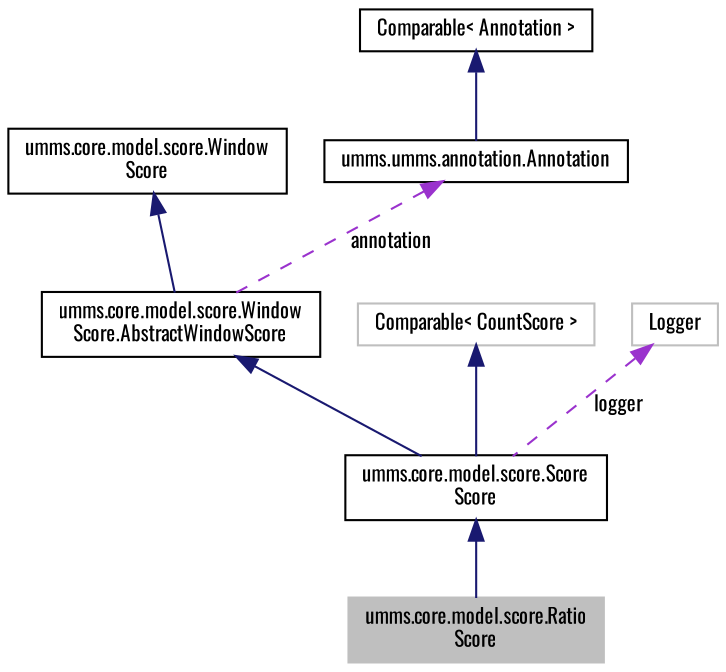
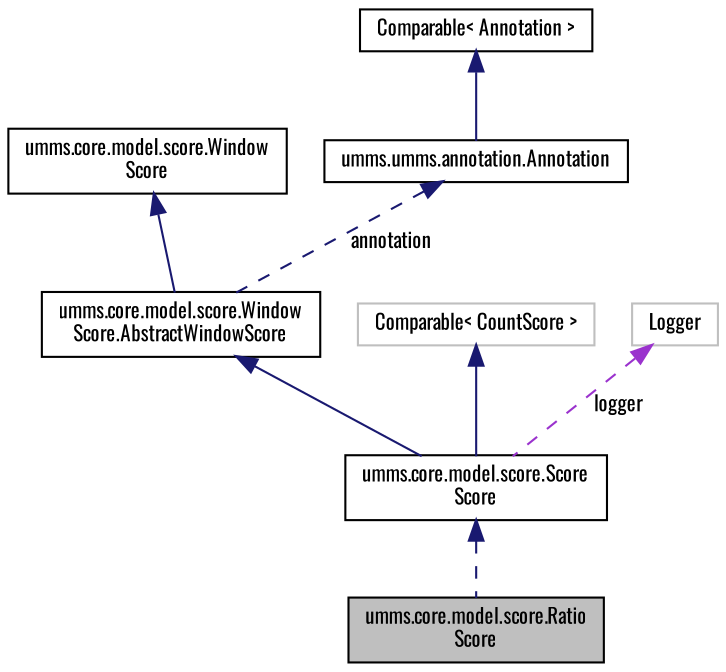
edge "umms.core.model.score.Window Score.AbstractWindowScore" -> "umms.umms.annotation.Annotation": color darkorchid3 -> midnightblue
edge "umms.core.model.score.Ratio Score" -> "umms.core.model.score.Score Score": style solid -> dashed
node "umms.core.model.score.Ratio Score": color grey75 -> black
